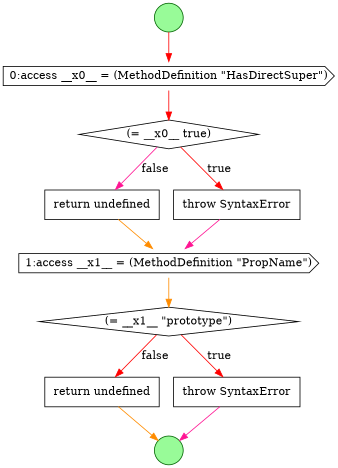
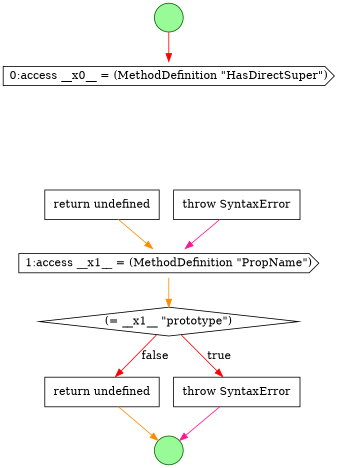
node "(= __x0__ true)": removed
